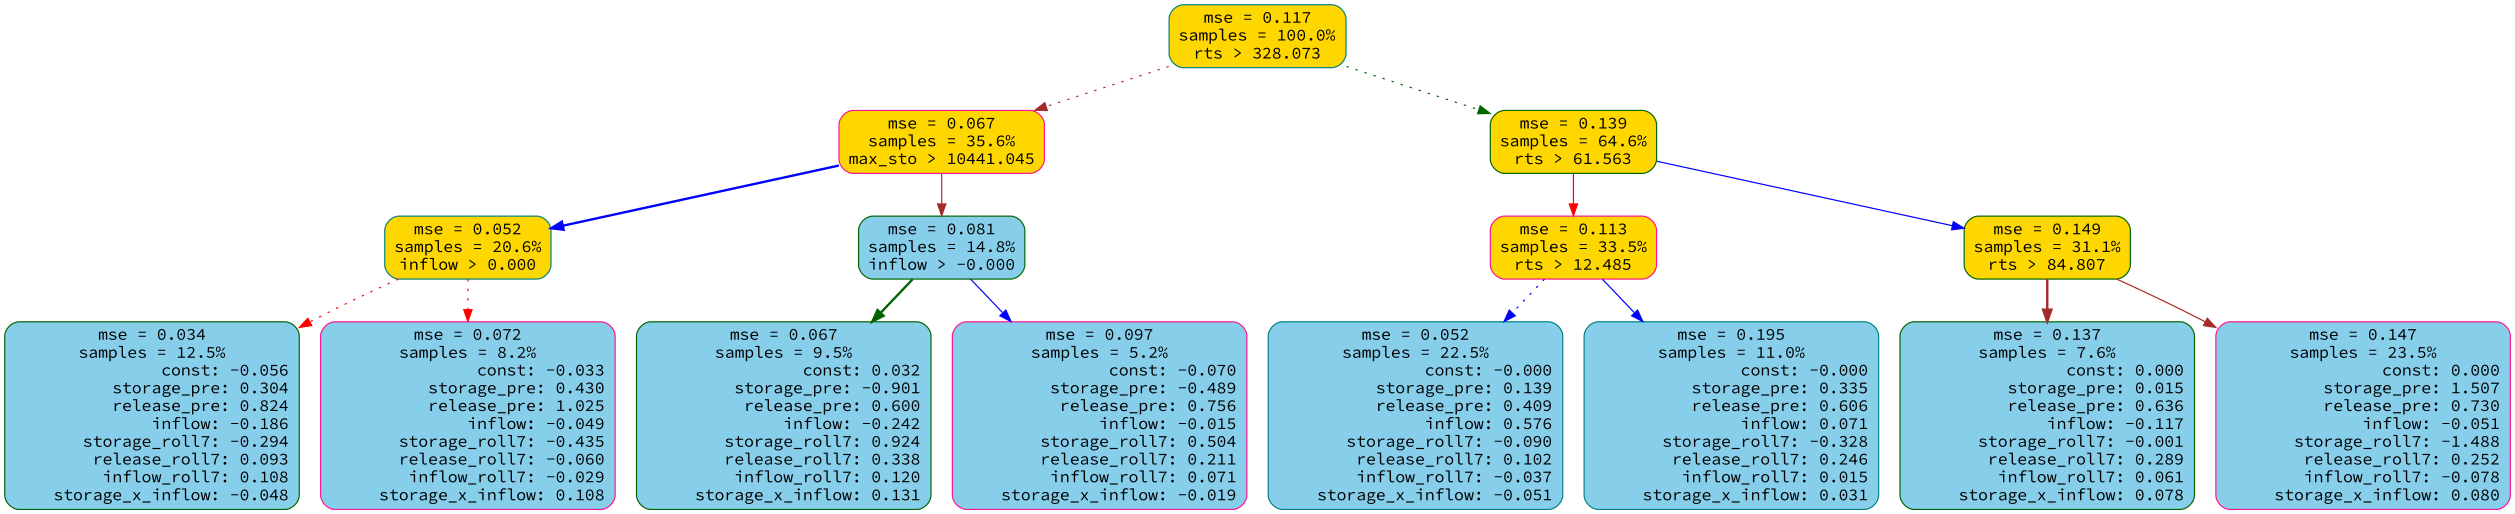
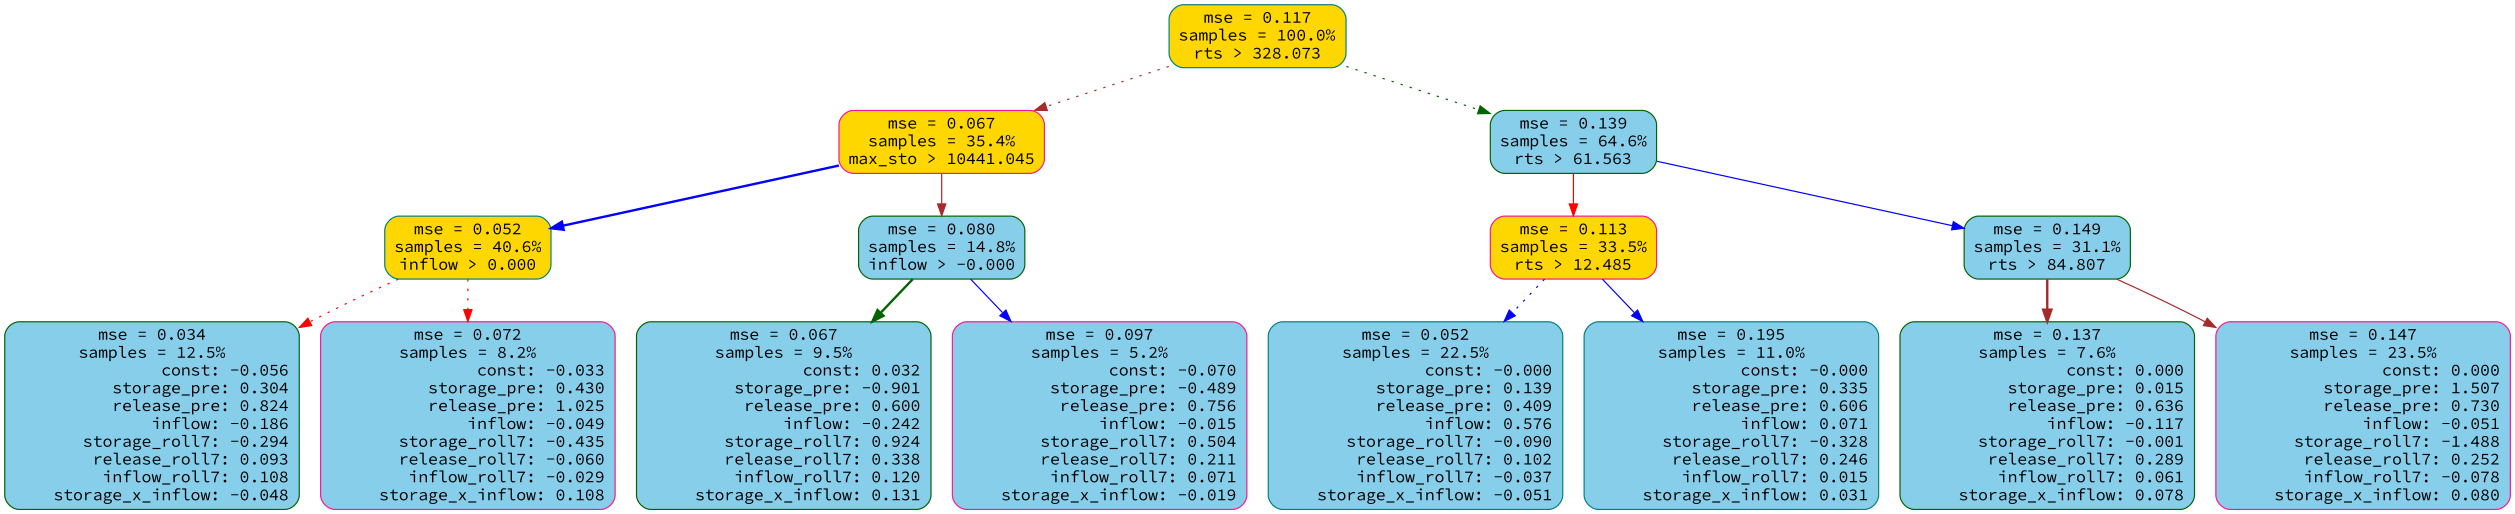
node "mse = 0.067 samples = 35.6% max_sto > 10441.045": label "mse = 0.067 samples = 35.6% max_sto > 10441.045" -> "mse = 0.067 samples = 35.4% max_sto > 10441.045"
node "mse = 0.139 samples = 64.6% rts > 61.563": fillcolor gold -> skyblue
node "mse = 0.052 samples = 20.6% inflow > 0.000": label "mse = 0.052 samples = 20.6% inflow > 0.000" -> "mse = 0.052 samples = 40.6% inflow > 0.000"
node "mse = 0.081 samples = 14.8% inflow > -0.000": label "mse = 0.081 samples = 14.8% inflow > -0.000" -> "mse = 0.080 samples = 14.8% inflow > -0.000"
node "mse = 0.149 samples = 31.1% rts > 84.807": fillcolor gold -> skyblue
